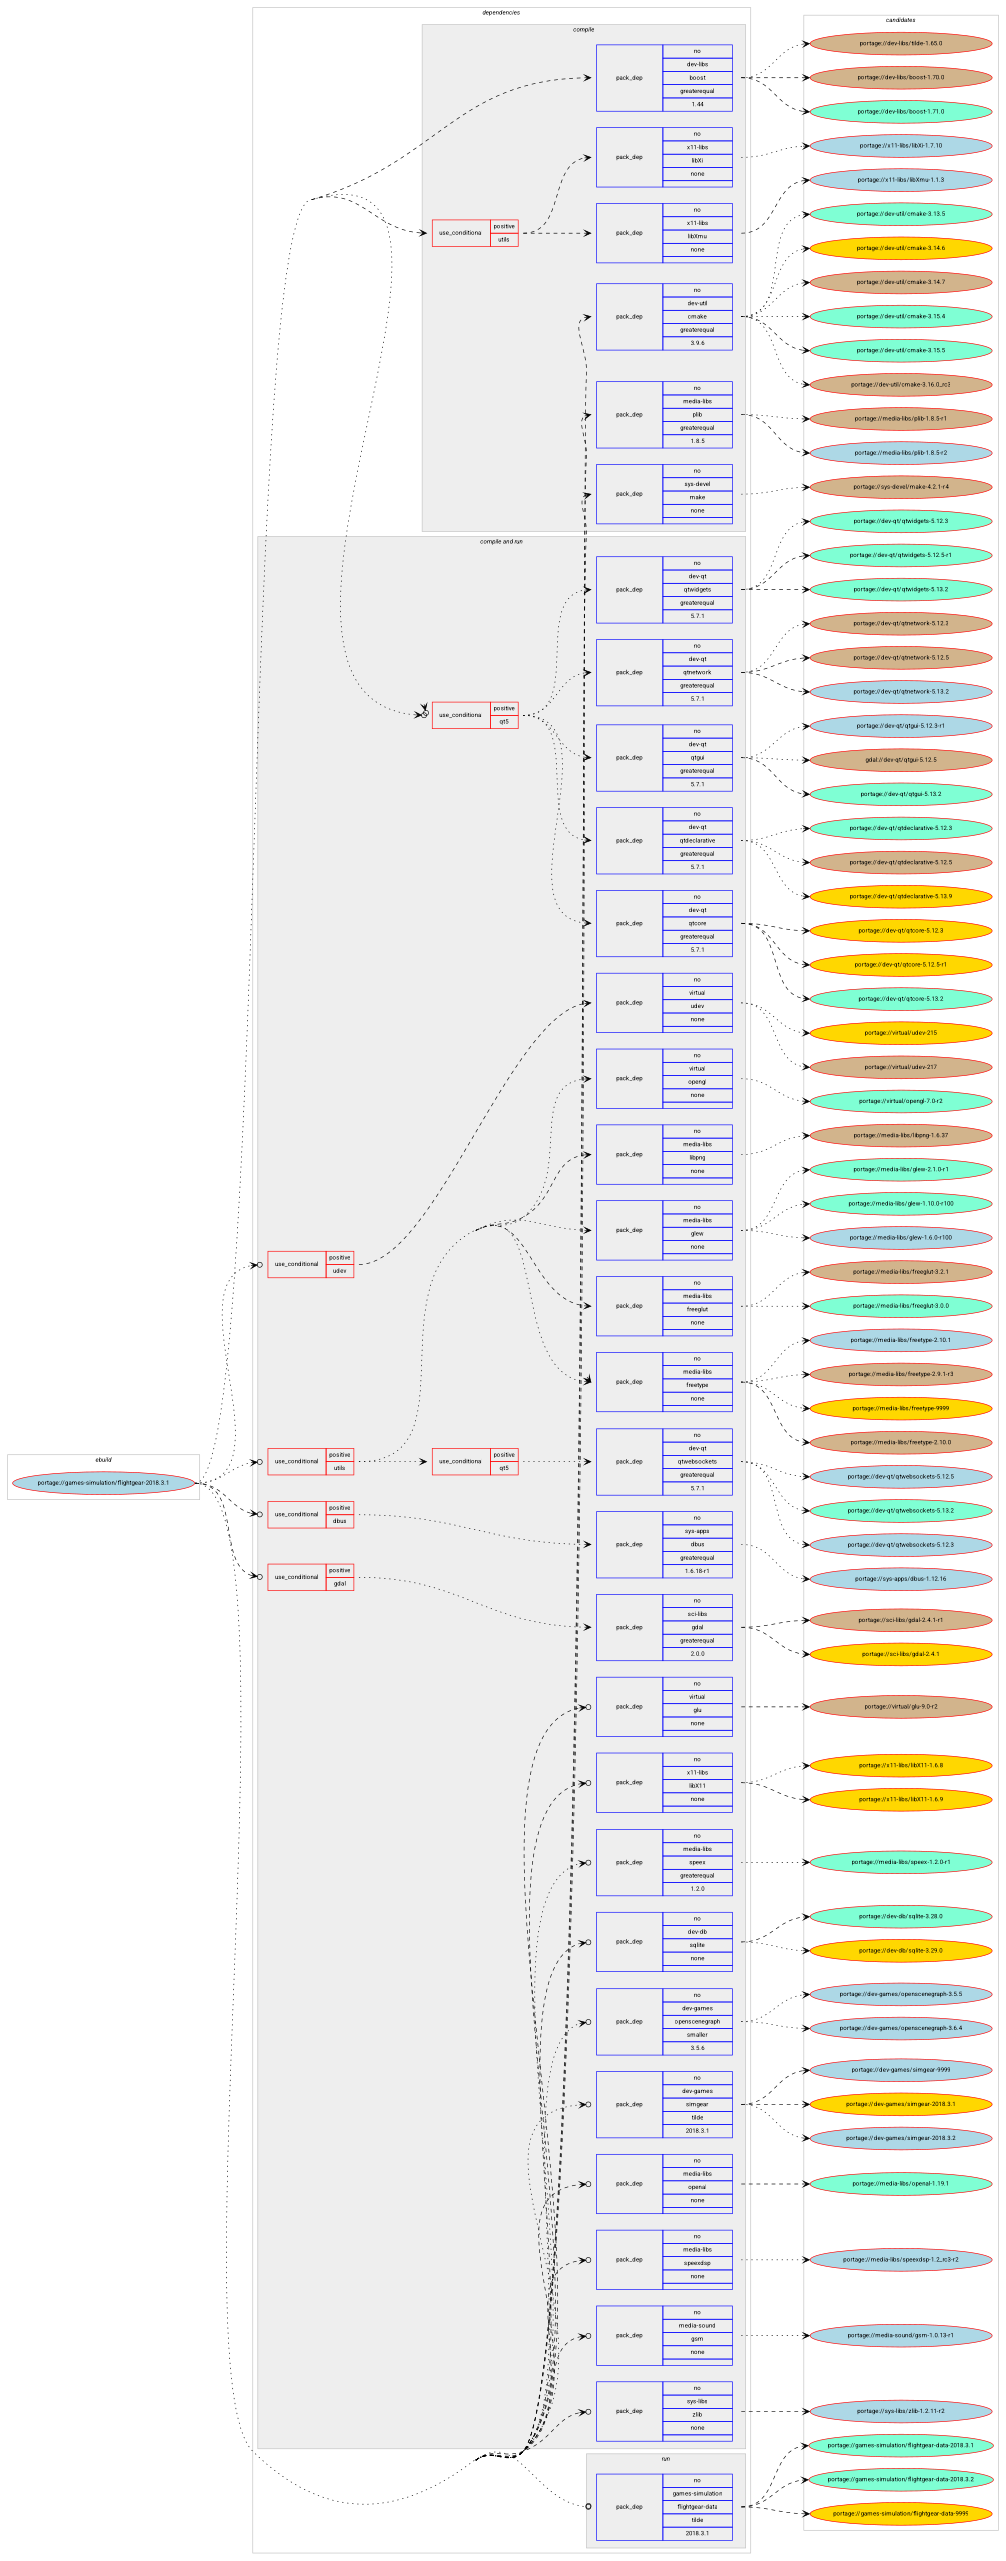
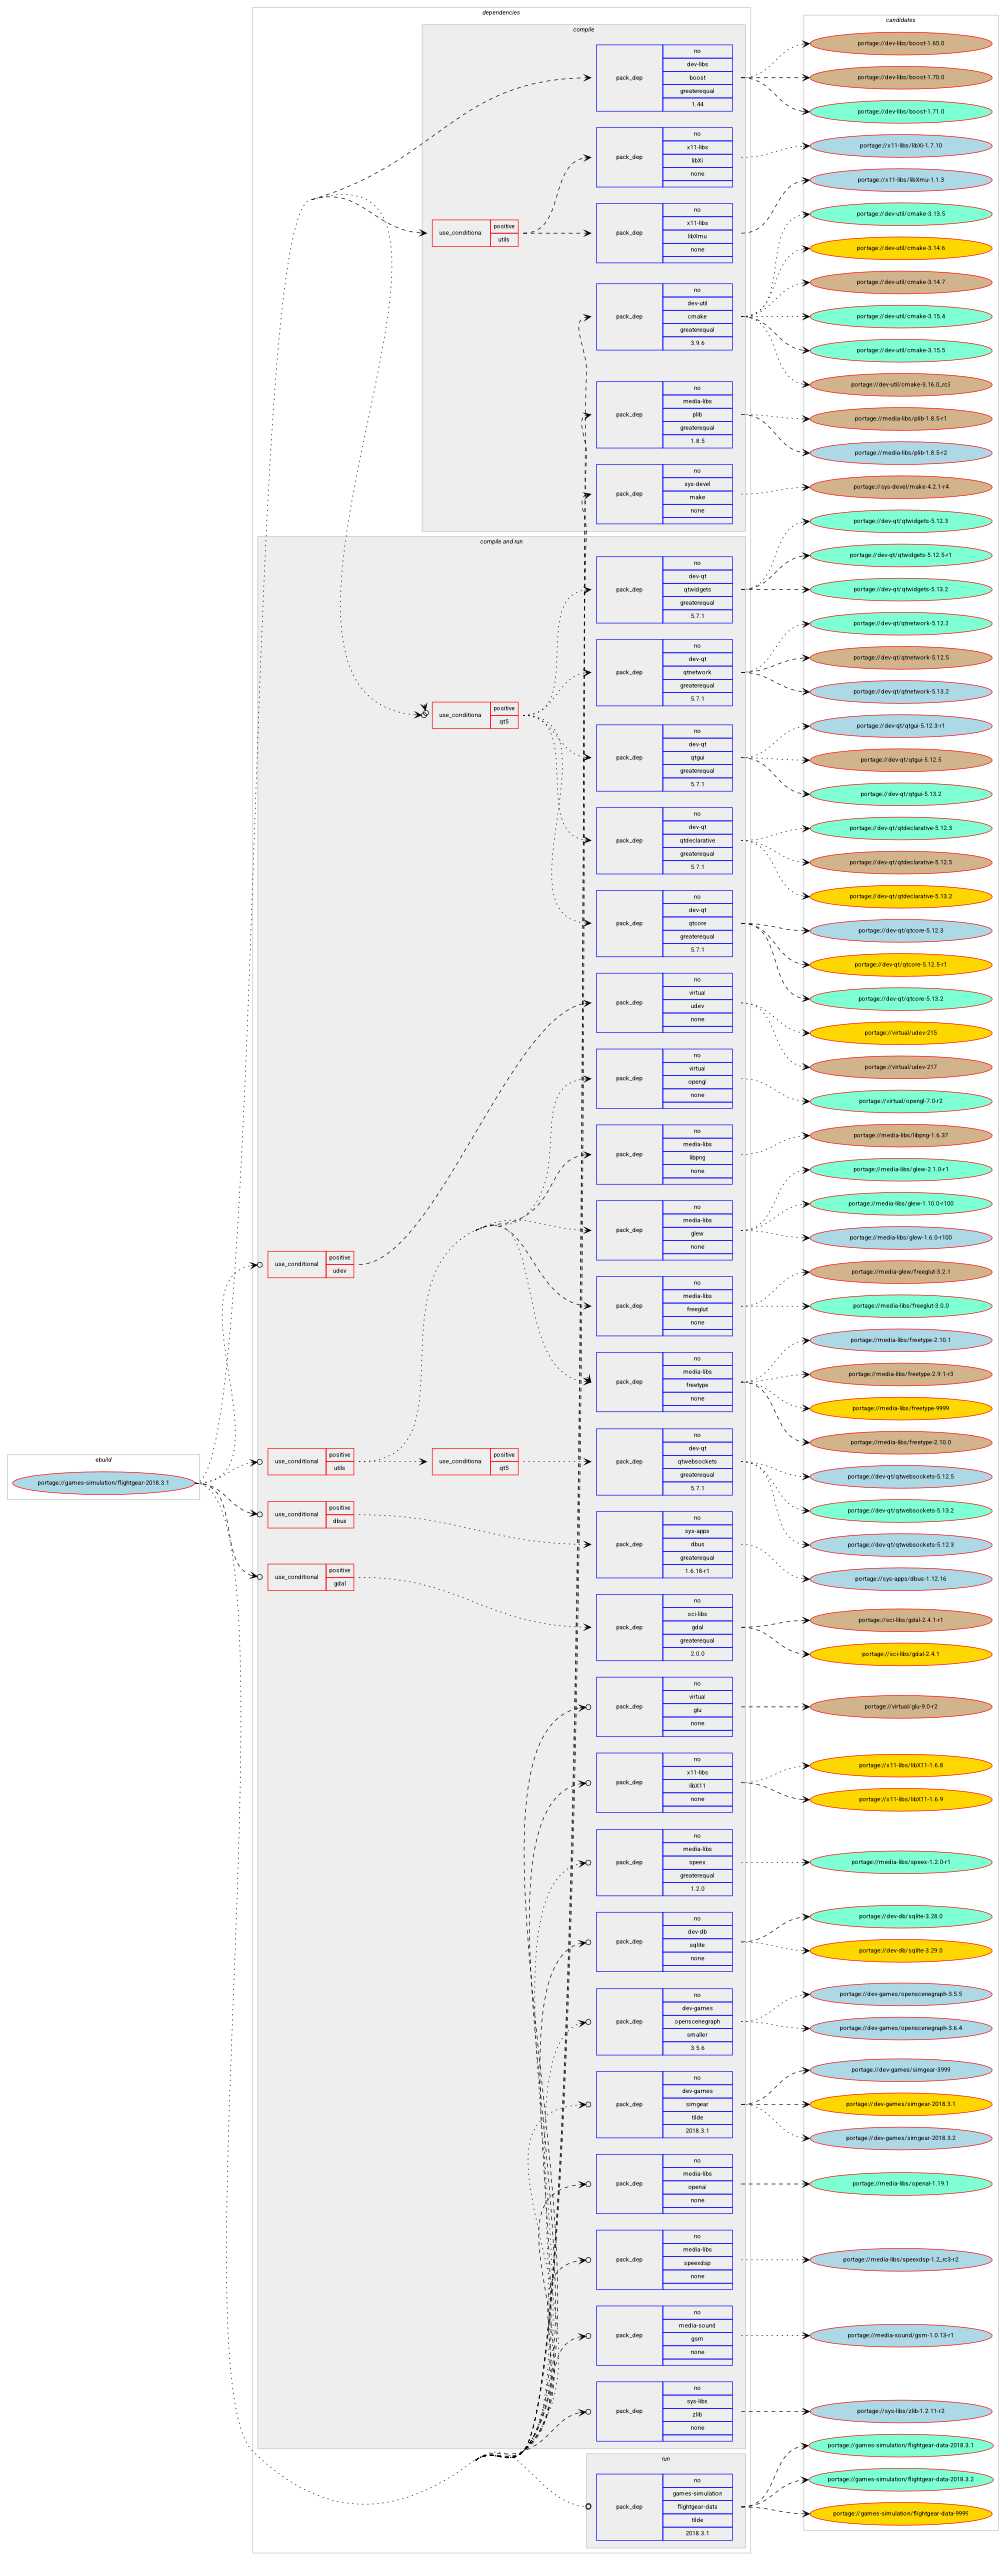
node "portage://dev-libs/tilde-1.65.0": label "portage://dev-libs/tilde-1.65.0" -> "portage://dev-libs/boost-1.65.0"
node "portage://dev-qt/qtnetwork-5.12.3": fillcolor tan -> aquamarine
node "gdal://dev-qt/qtgui-5.12.5": label "gdal://dev-qt/qtgui-5.12.5" -> "portage://dev-qt/qtgui-5.12.5"
node "portage://dev-qt/qtdeclarative-5.13.9": label "portage://dev-qt/qtdeclarative-5.13.9" -> "portage://dev-qt/qtdeclarative-5.13.2"
node "portage://dev-qt/qtcore-5.12.3": fillcolor gold -> lightblue
node "portage://media-libs/freeglut-3.2.1": label "portage://media-libs/freeglut-3.2.1" -> "portage://media-glew/freeglut-3.2.1"
node "portage://dev-games/simgear-9999": label "portage://dev-games/simgear-9999" -> "portage://dev-games/simgear-3999"
